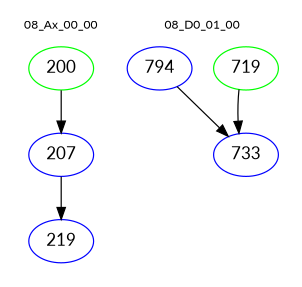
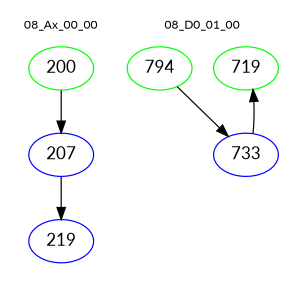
node "794": color blue -> green
edge "719" -> "733": reversed
